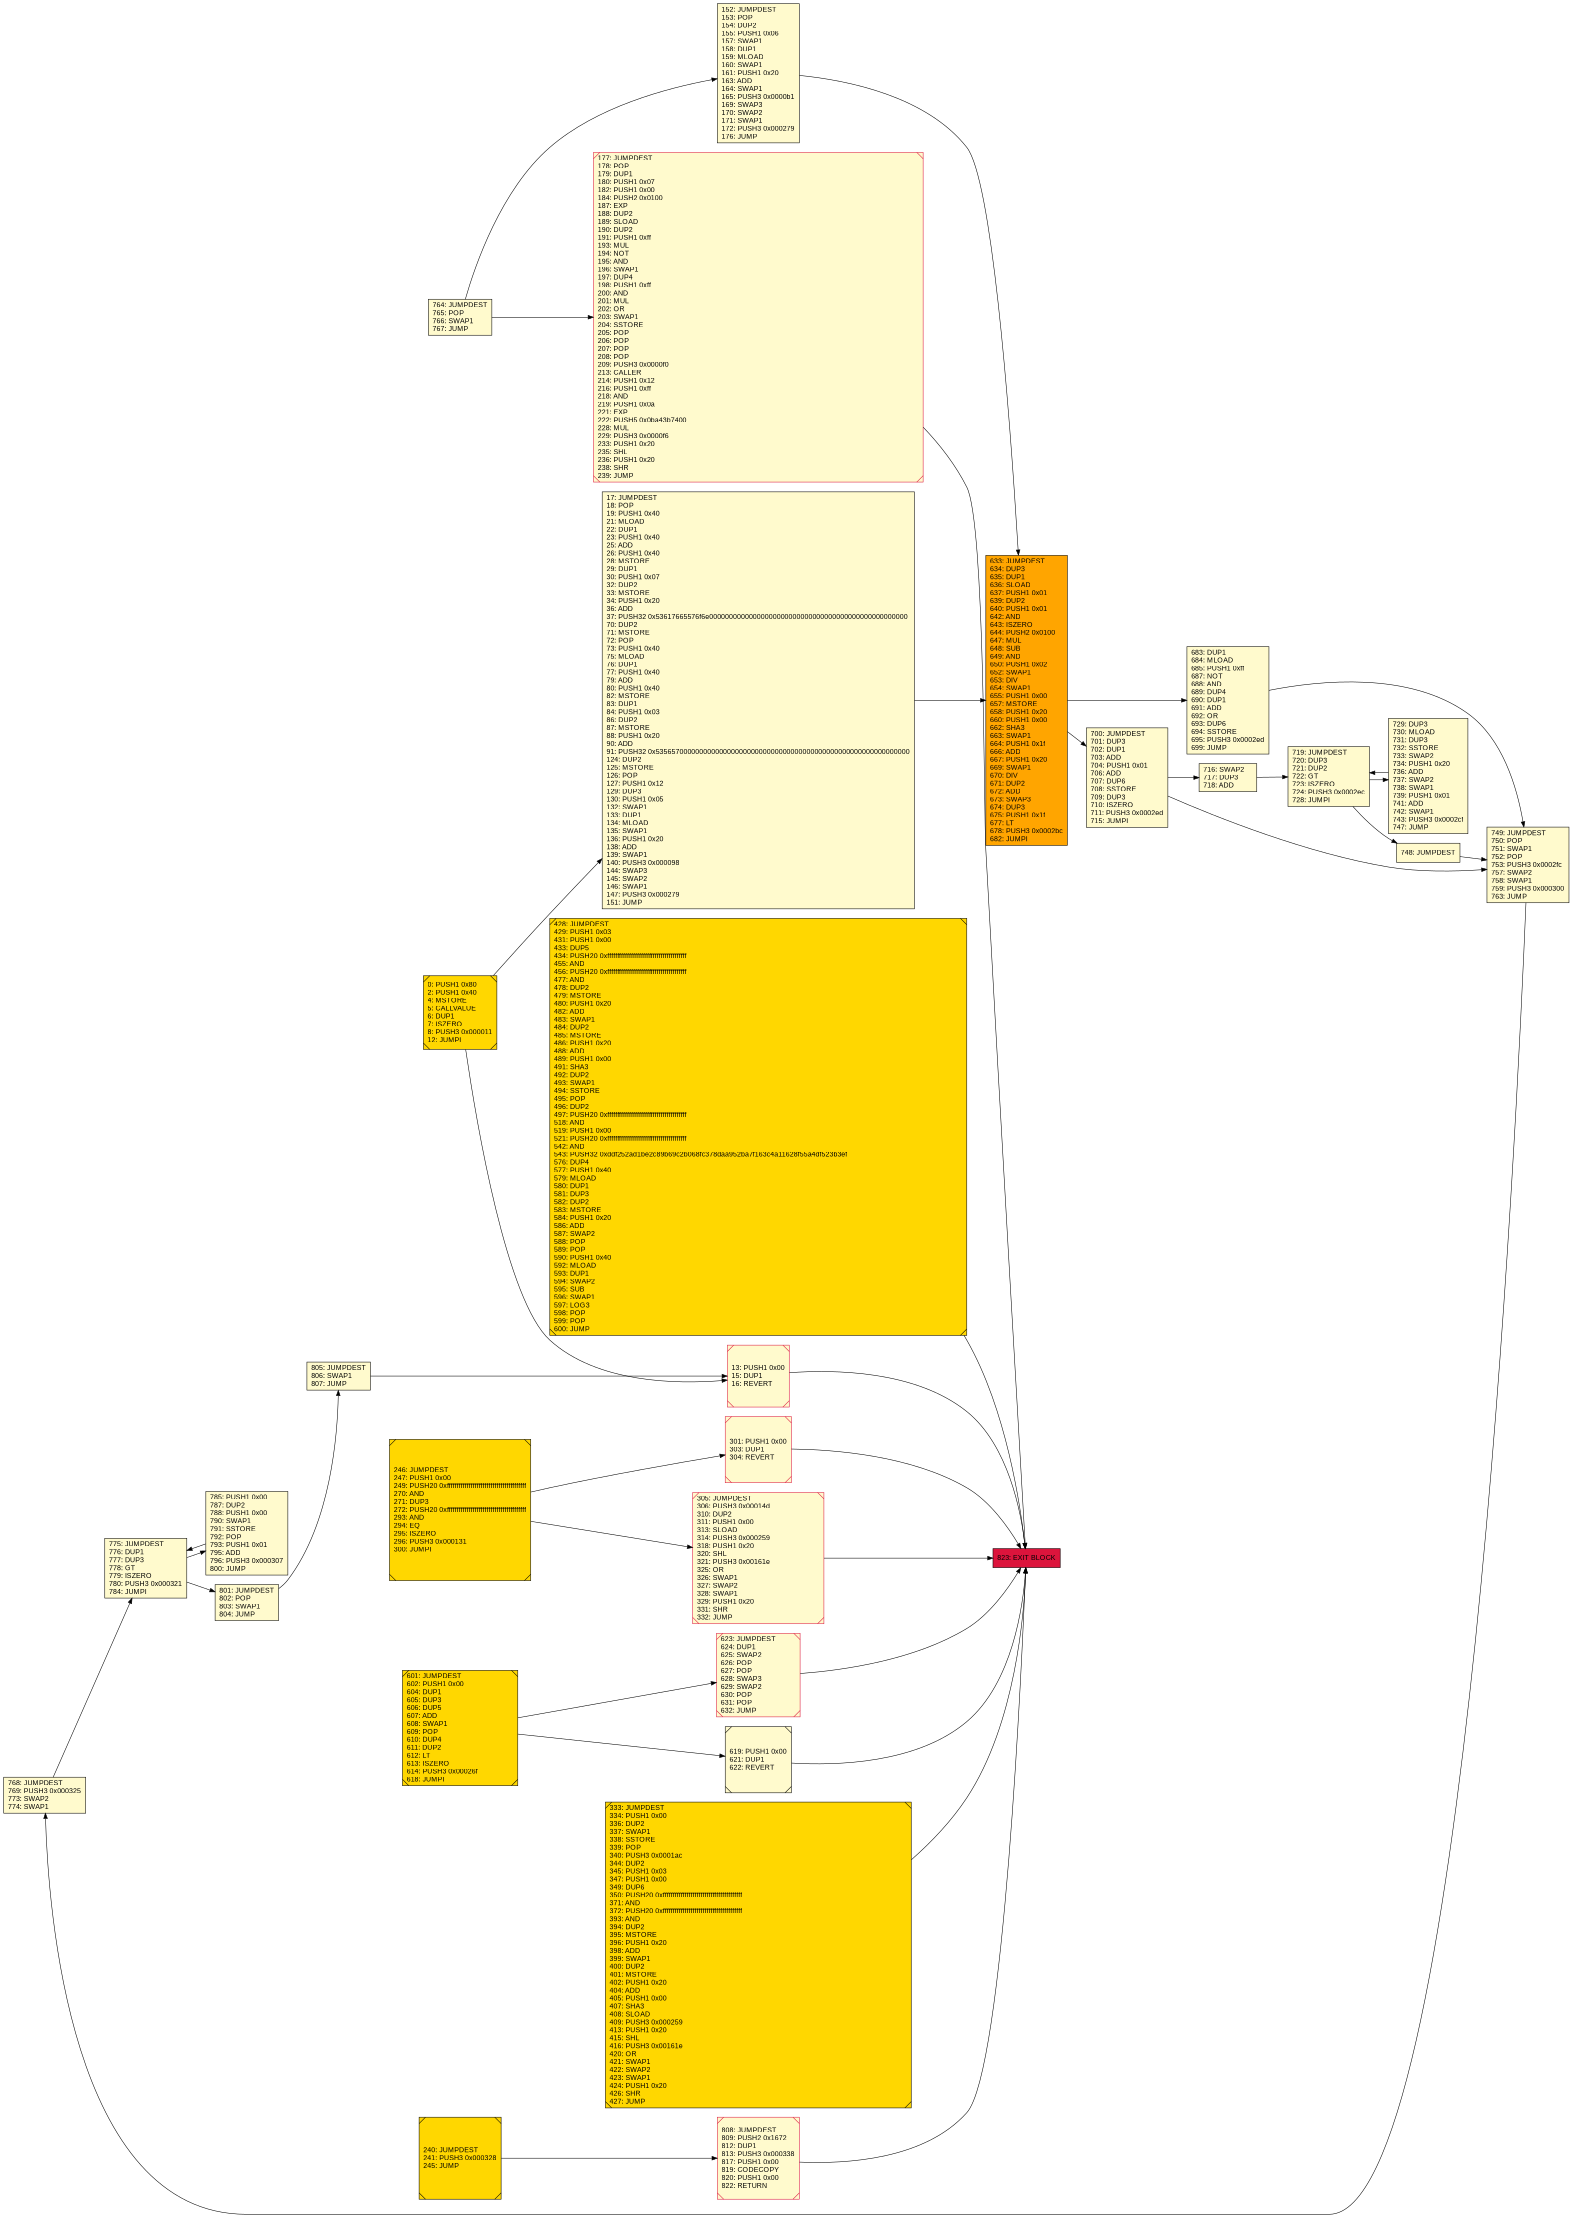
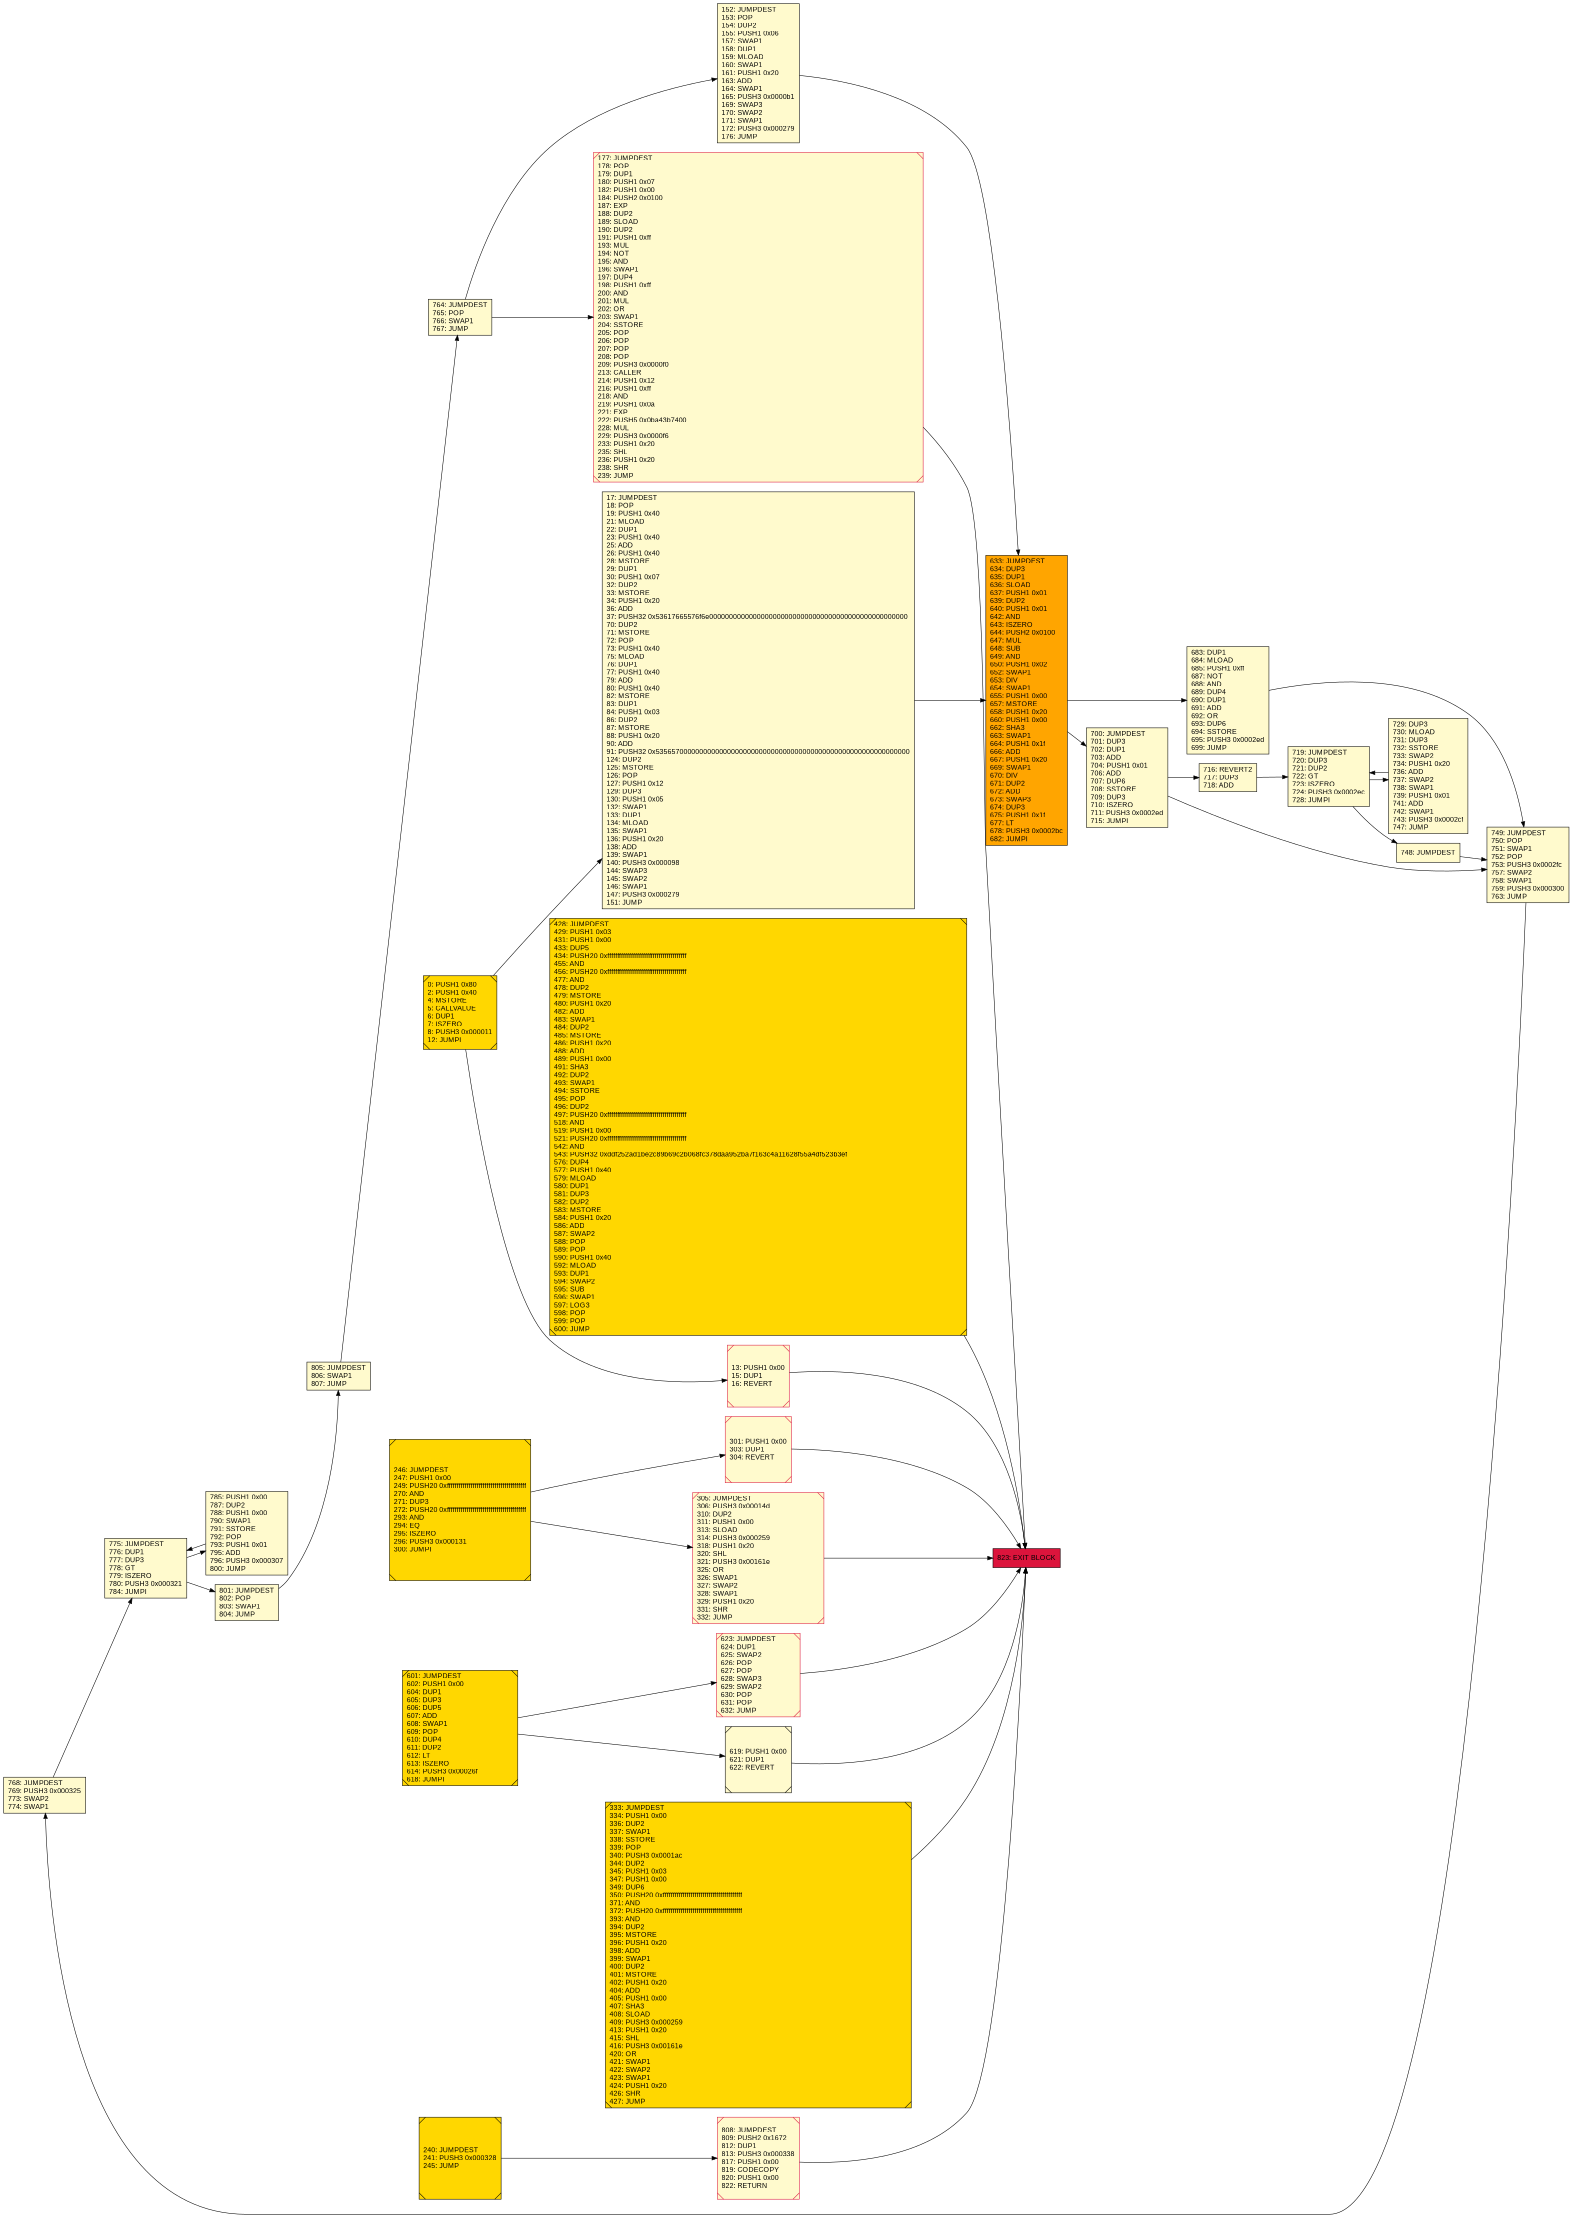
node "716: SWAP2 717: DUP3 718: ADD": label "716: SWAP2 717: DUP3 718: ADD" -> "716: REVERT2 717: DUP3 718: ADD"
edge "805: JUMPDEST 806: SWAP1 807: JUMP" -> "13: PUSH1 0x00 15: DUP1 16: REVERT": now "805: JUMPDEST 806: SWAP1 807: JUMP" -> "764: JUMPDEST 765: POP 766: SWAP1 767: JUMP"
